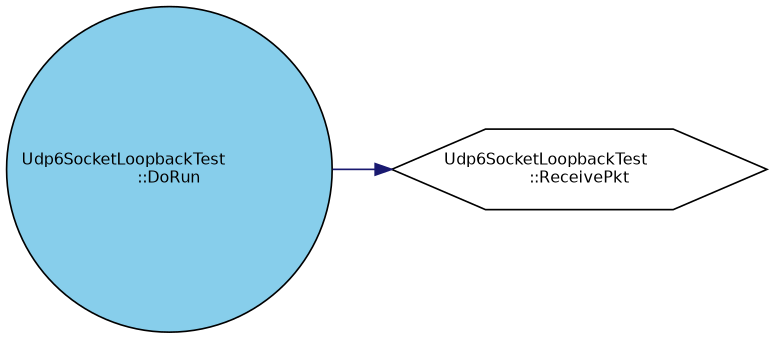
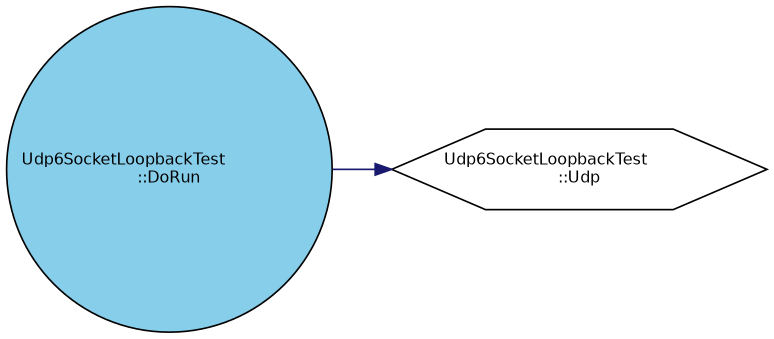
node "Udp6SocketLoopbackTest ::ReceivePkt": label "Udp6SocketLoopbackTest ::ReceivePkt" -> "Udp6SocketLoopbackTest ::Udp"
